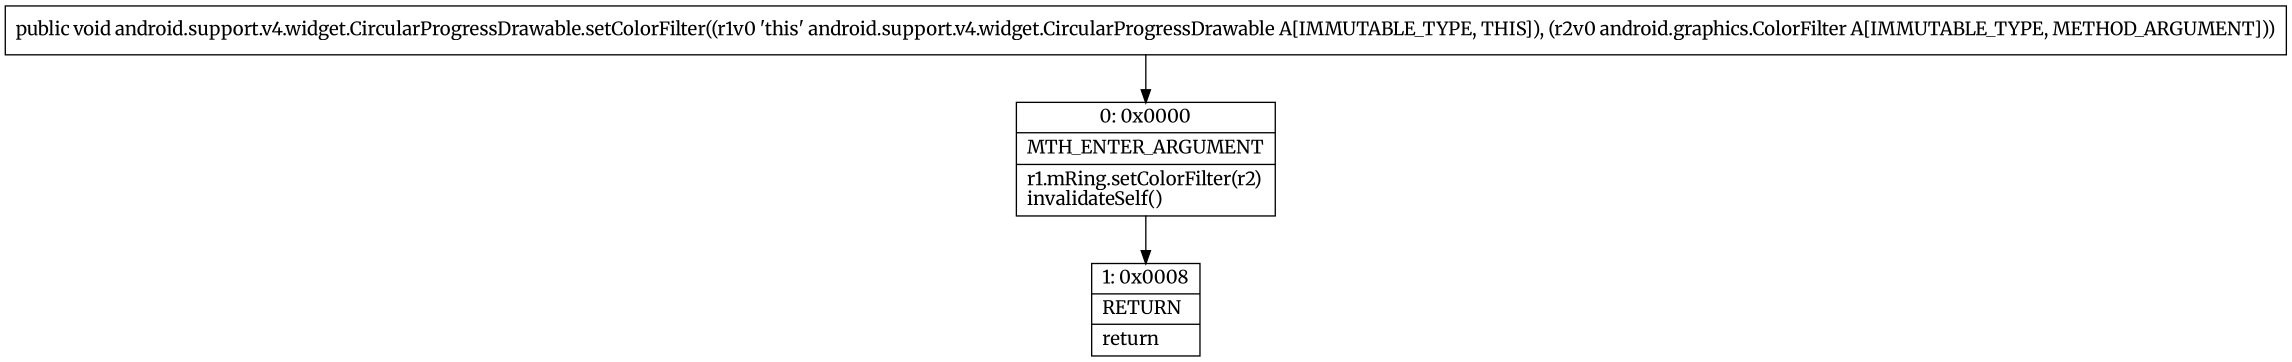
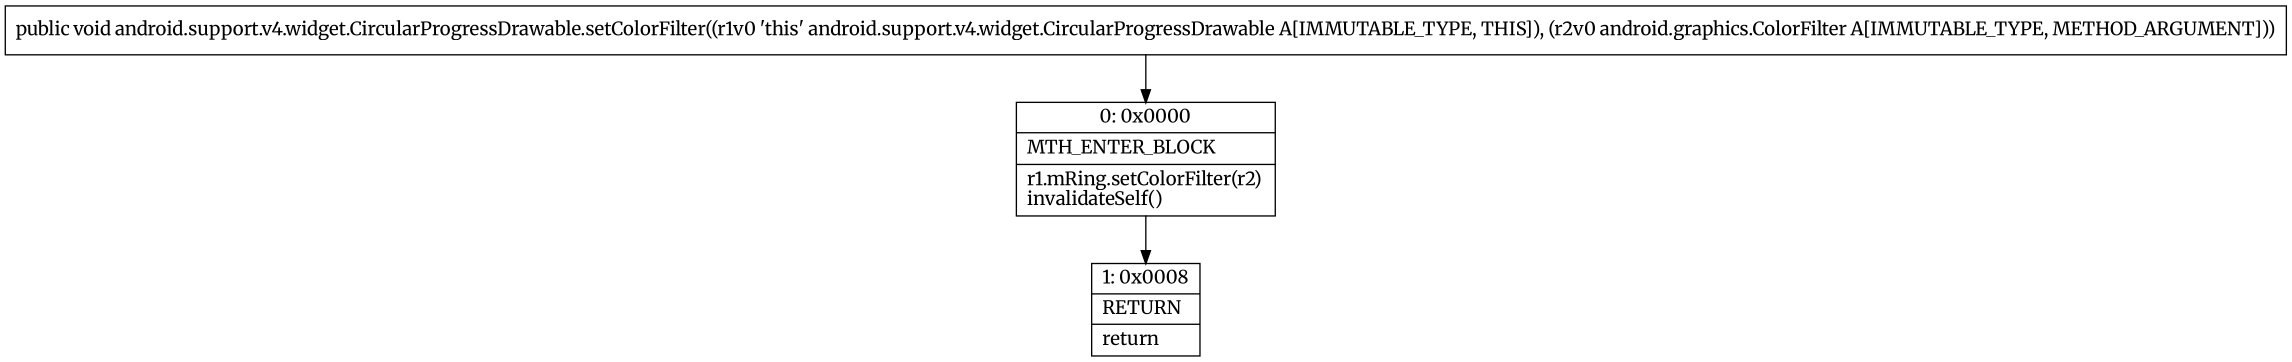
node "0: 0x0000": text "MTH_ENTER_ARGUMENT" -> "MTH_ENTER_BLOCK"
